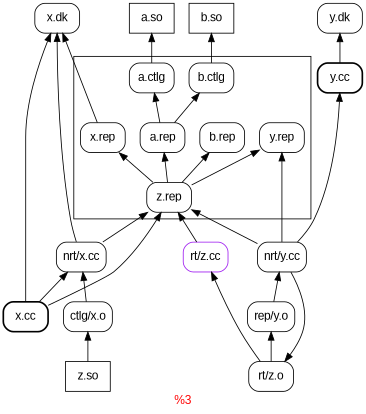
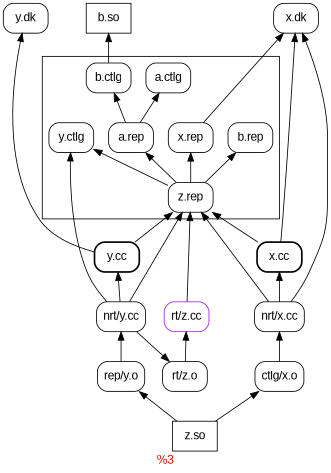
node "a.so": removed
node "y.rep": label "y.rep" -> "y.ctlg"
edge "y.cc" -> "z.rep": added
edge "x.cc" -> "nrt/x.cc": reversed
edge "rt/z.o" -> "rep/y.o": now "z.so" -> "rep/y.o"
